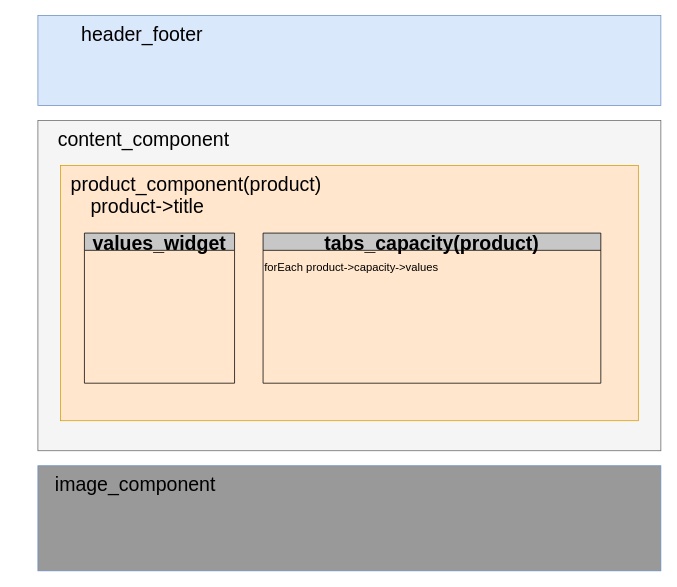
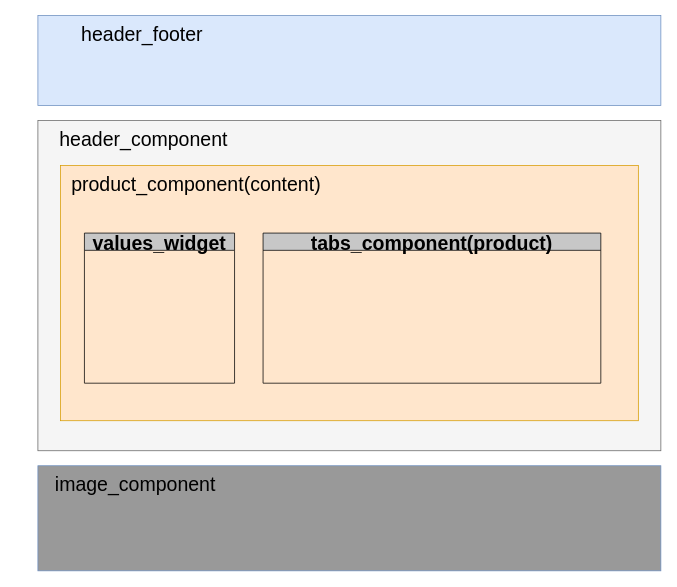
node "content_component": label "content_component" -> "header_component"
node "product_component(product)": label "product_component(product)" -> "product_component(content)"
node "product->title": removed
node "tabs_capacity(product)": label "tabs_capacity(product)" -> "tabs_component(product)"
node "forEach product->capacity->values": removed
